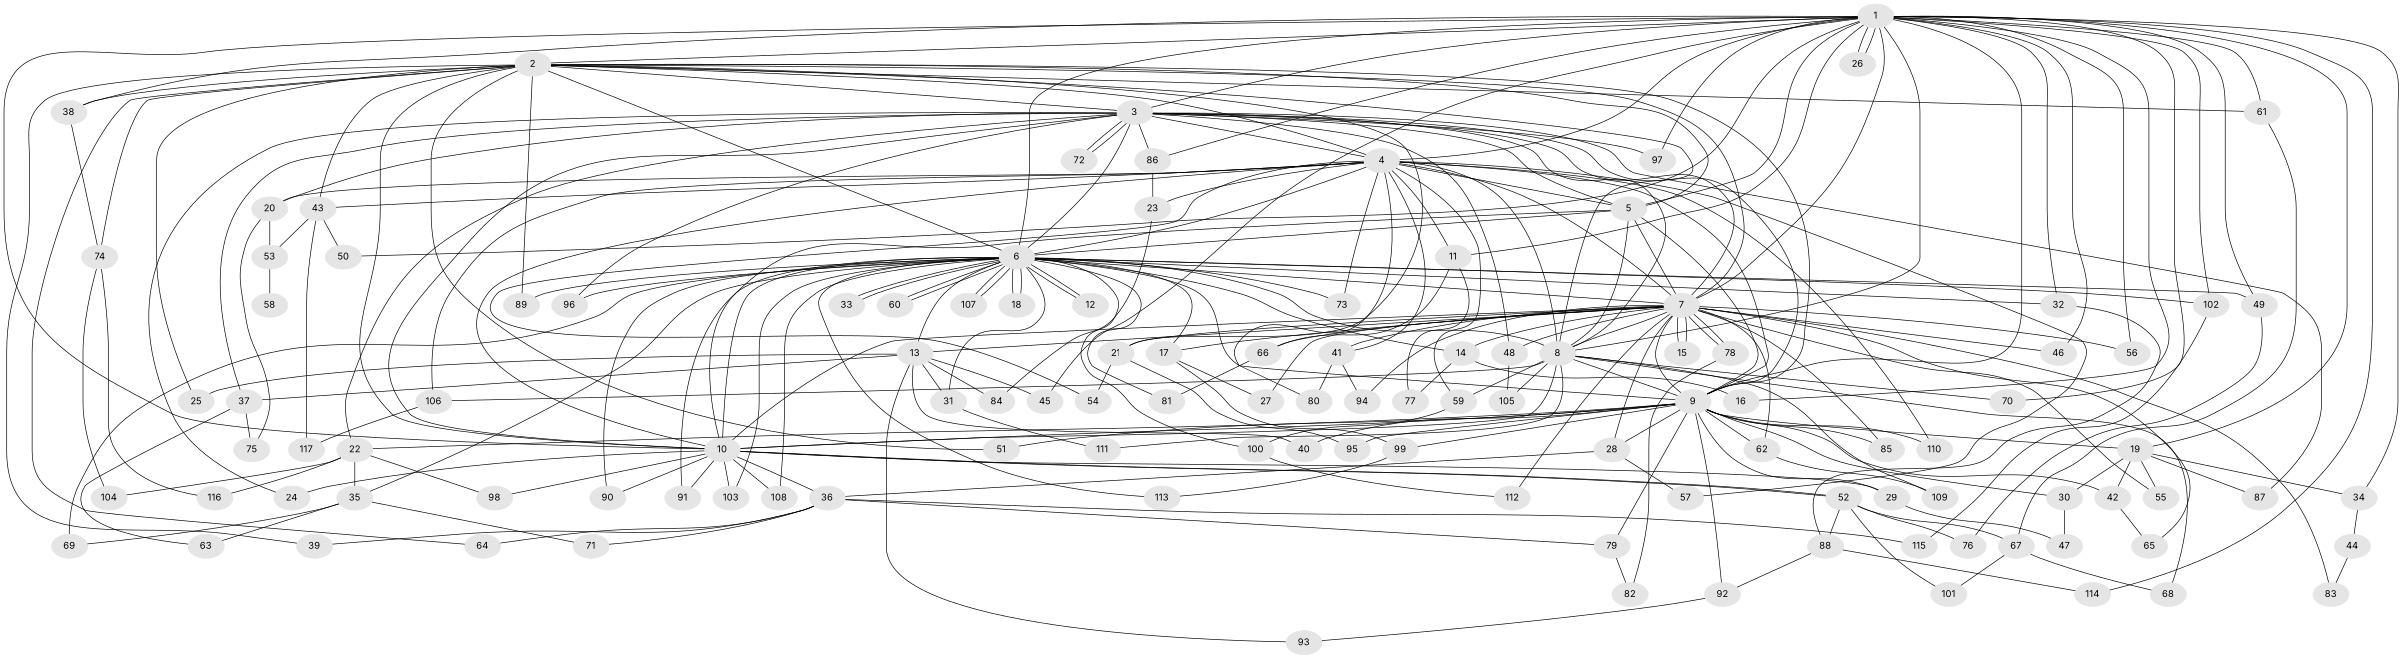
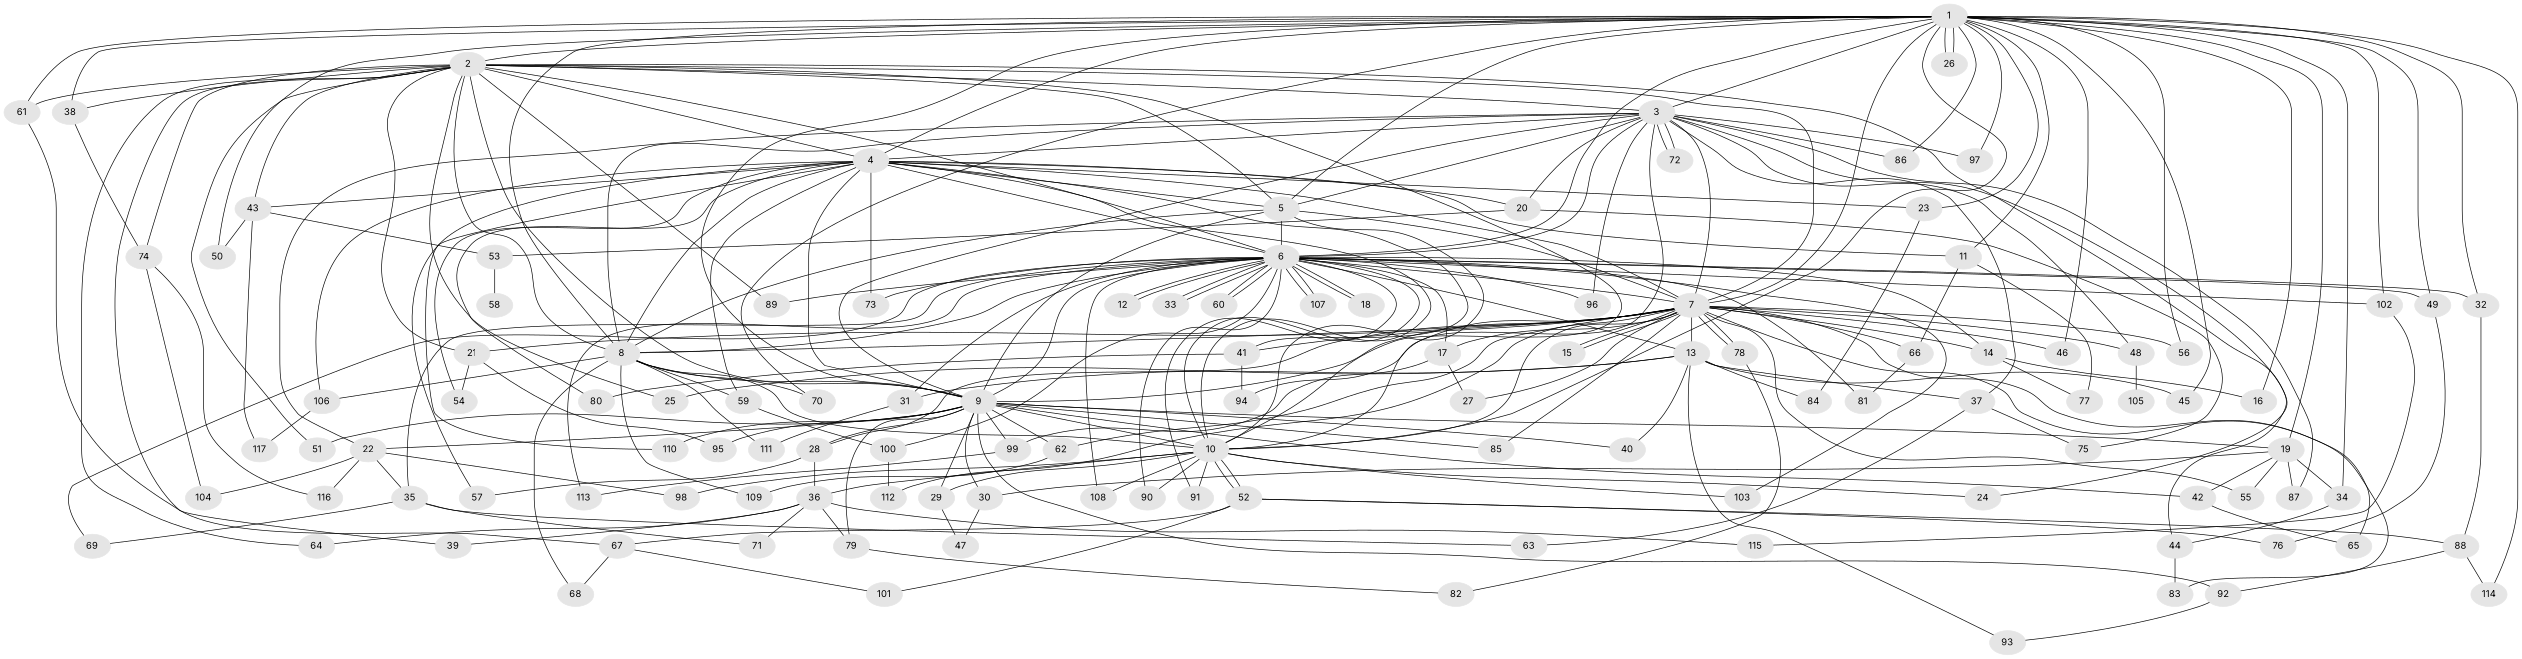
edge "2" -- "44": added
edge "86" -- "23": now "1" -- "23"
edge "8" -- "105": removed
